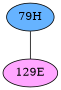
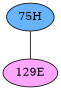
node "79H": label "79H" -> "75H"
